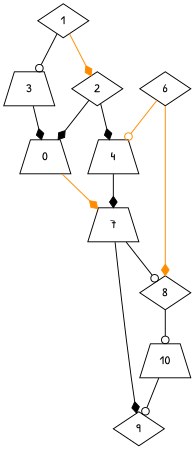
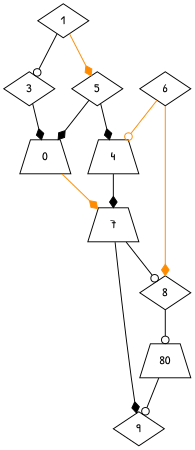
node "3": shape trapezium -> diamond
node "2": label "2" -> "5"
node "10": label "10" -> "80"
